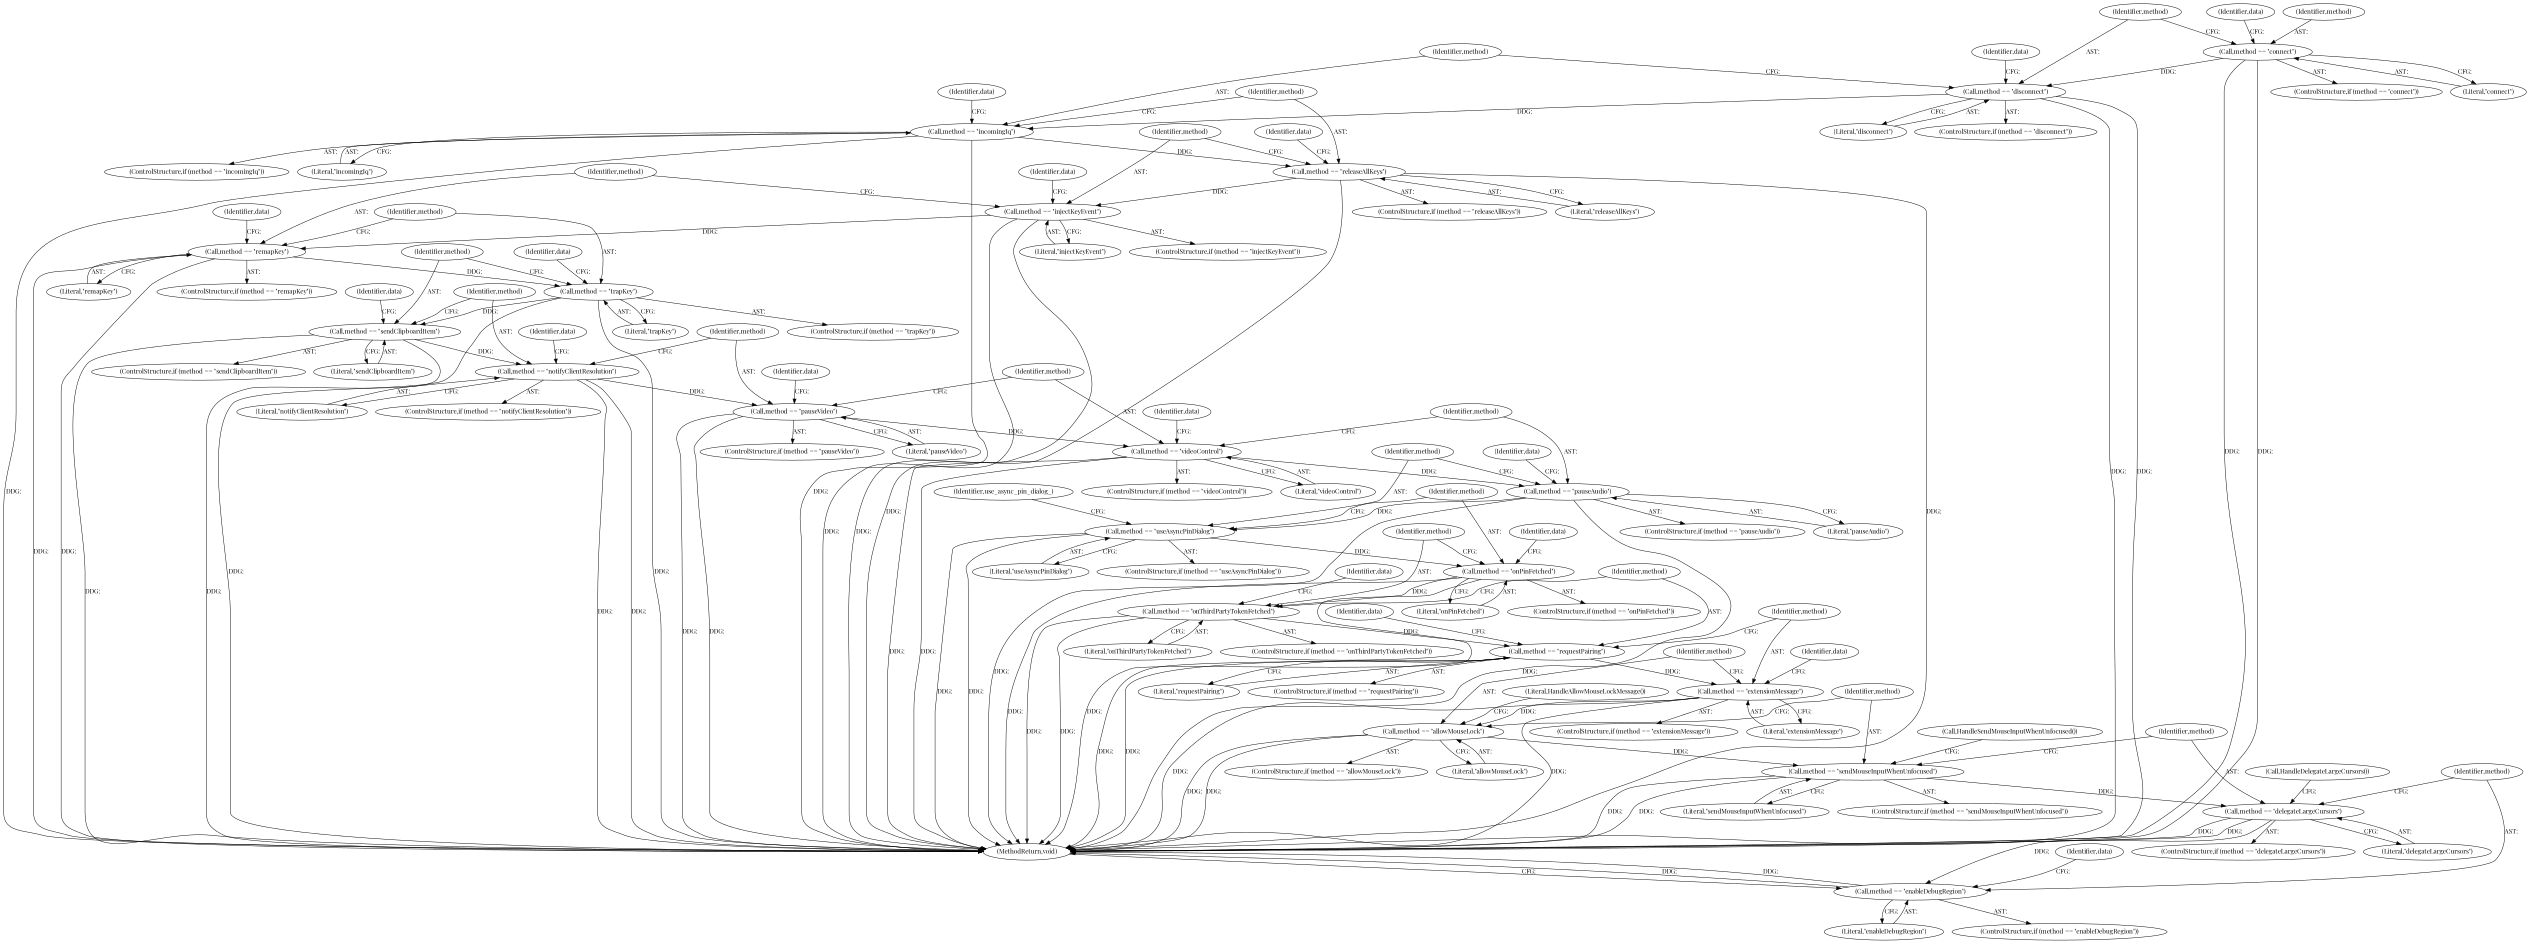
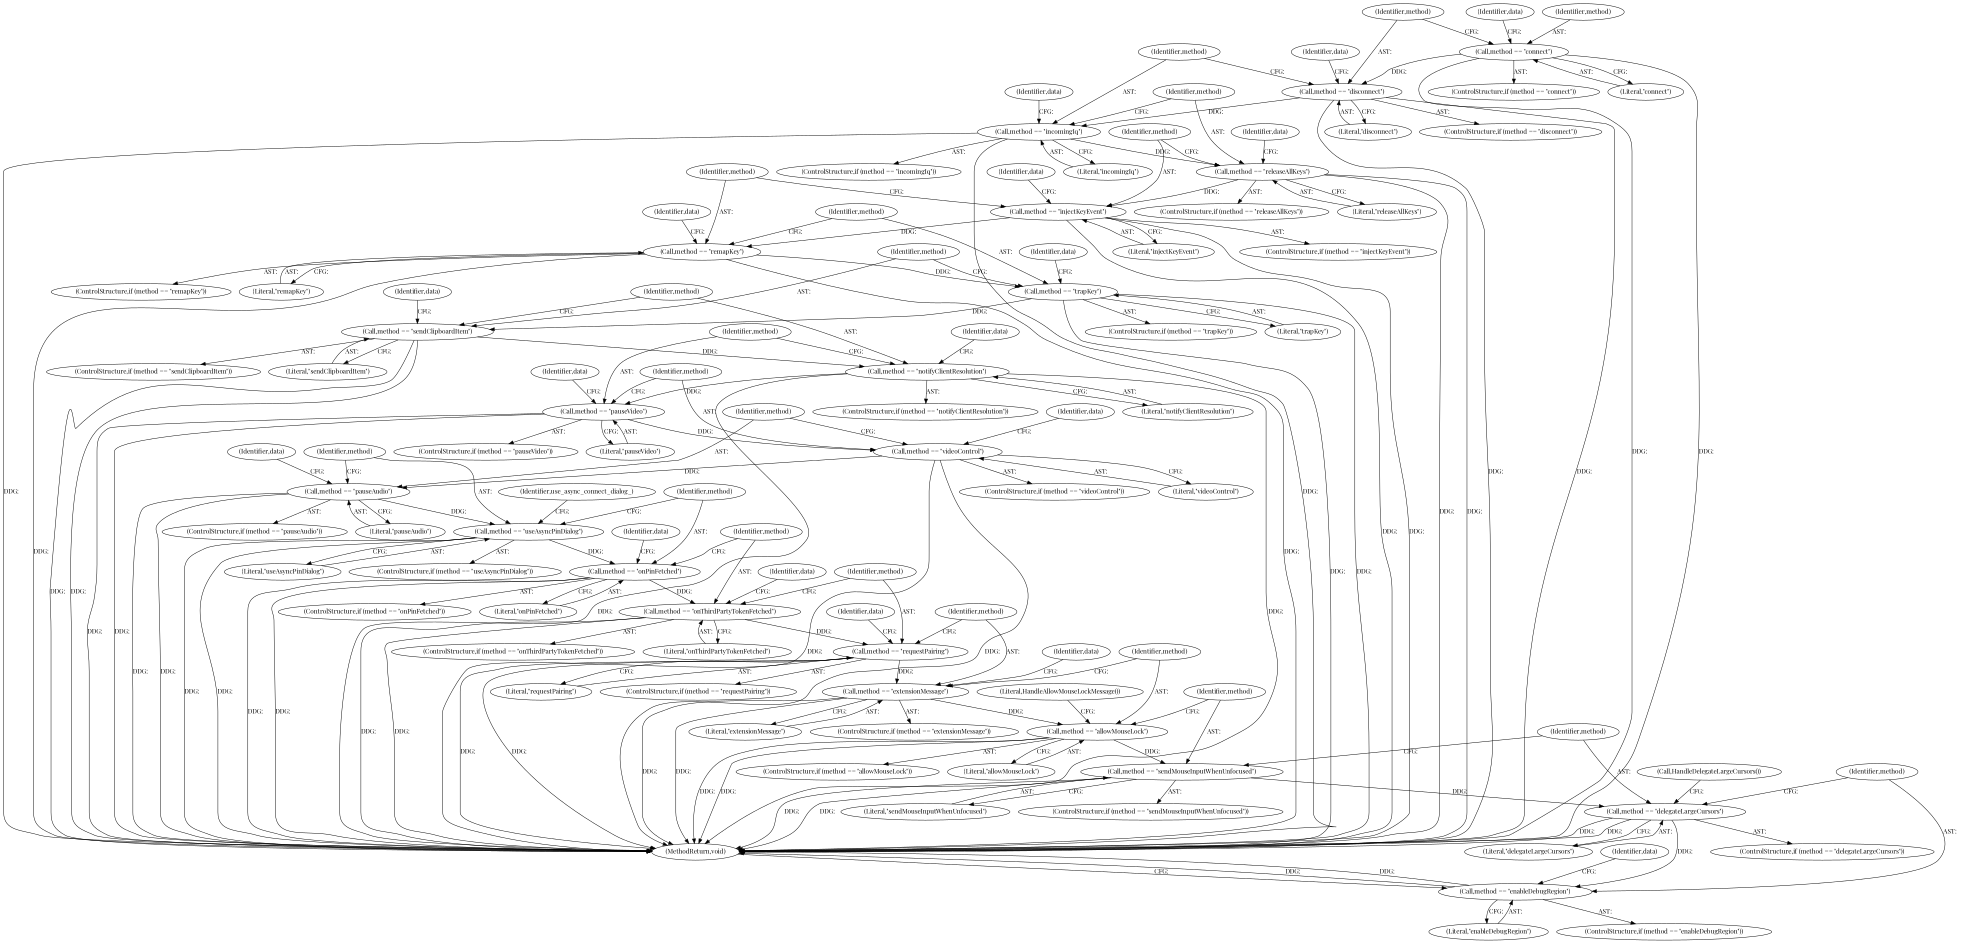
node "(Identifier,use_async_pin_dialog_)": label "(Identifier,use_async_pin_dialog_)" -> "(Identifier,use_async_connect_dialog_)"
node "(Call,HandleSendMouseInputWhenUnfocused())": removed
